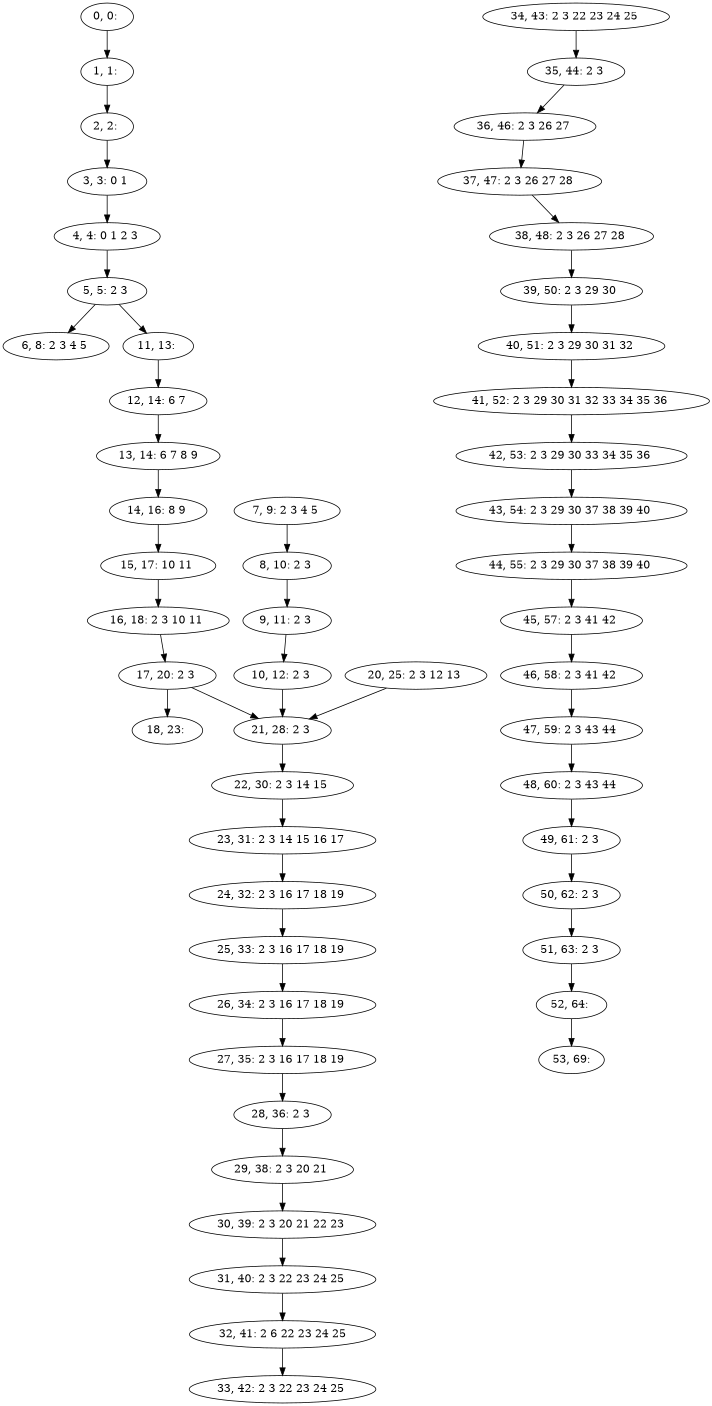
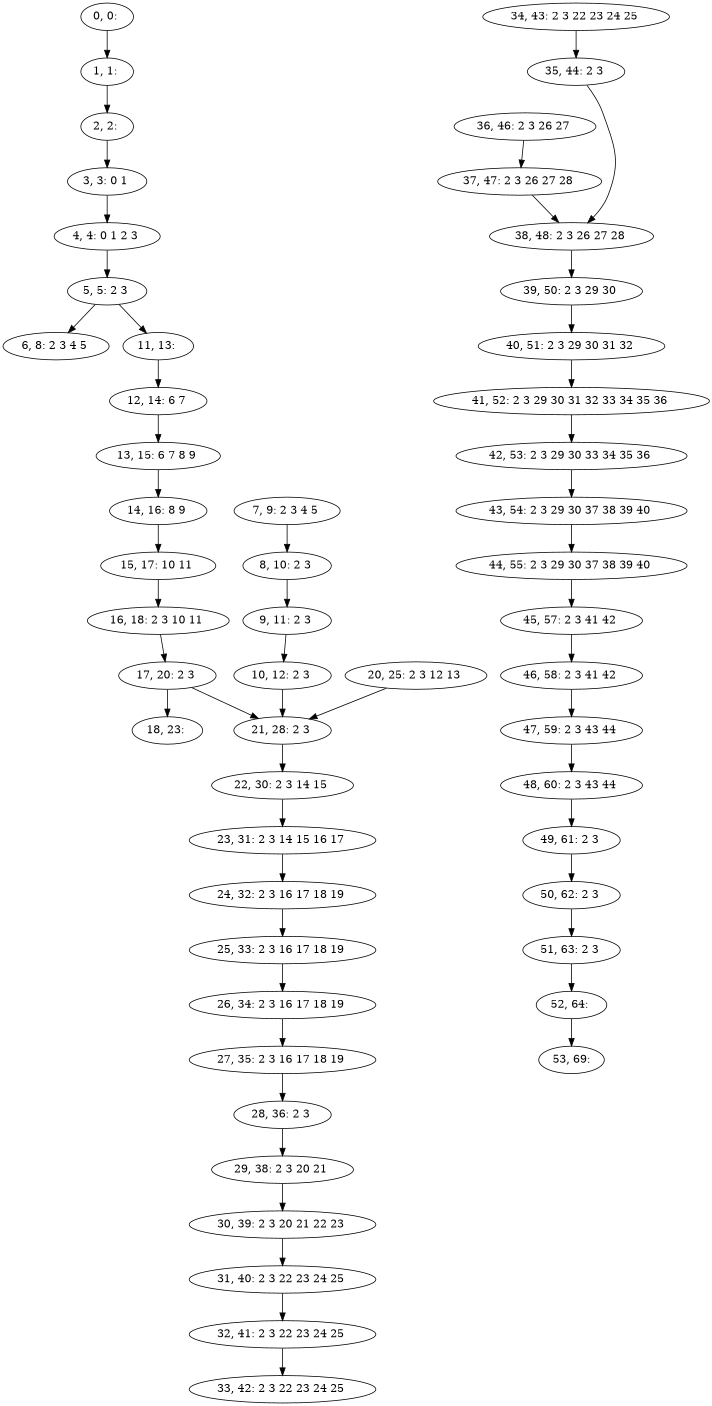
edge "35, 44: 2 3" -> "36, 46: 2 3 26 27": now "35, 44: 2 3" -> "38, 48: 2 3 26 27 28"
node "13, 14: 6 7 8 9": label "13, 14: 6 7 8 9" -> "13, 15: 6 7 8 9"
node "32, 41: 2 6 22 23 24 25": label "32, 41: 2 6 22 23 24 25" -> "32, 41: 2 3 22 23 24 25"
